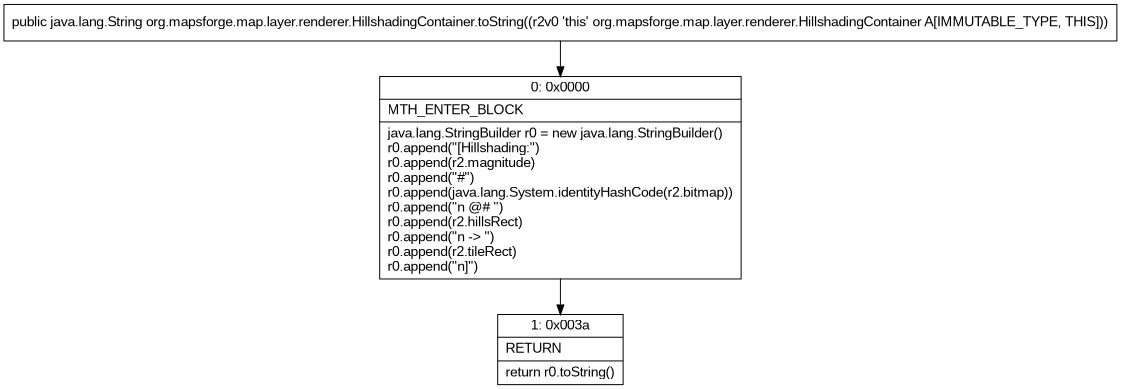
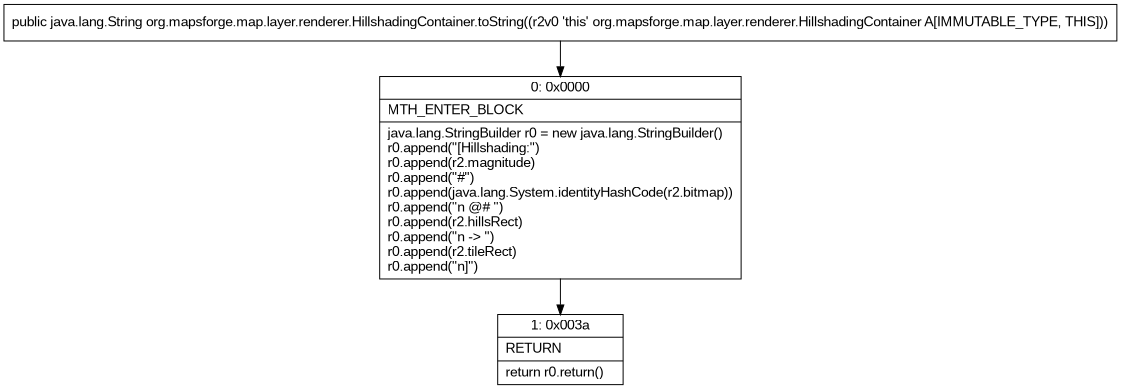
node "1: 0x003a": text "return r0.toString()" -> "return r0.return()"
